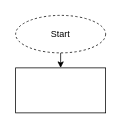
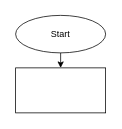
node "Start": style dashed -> solid
